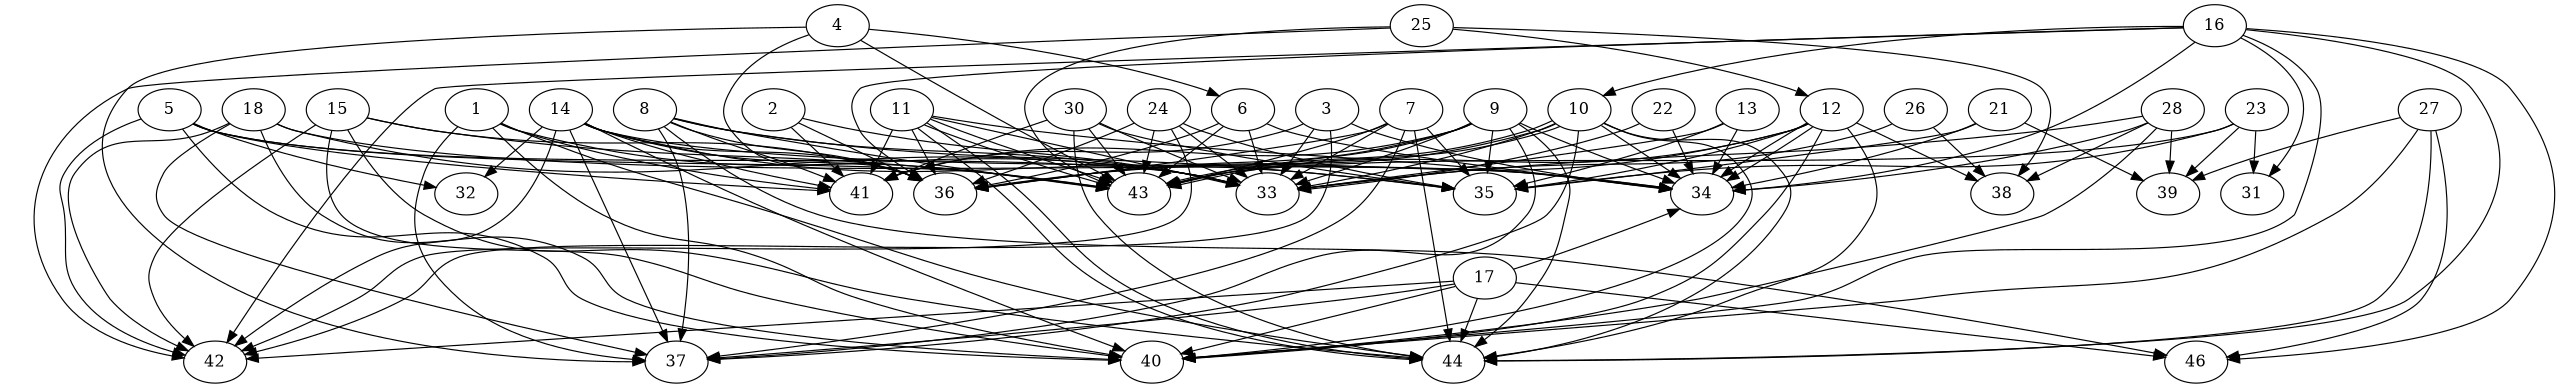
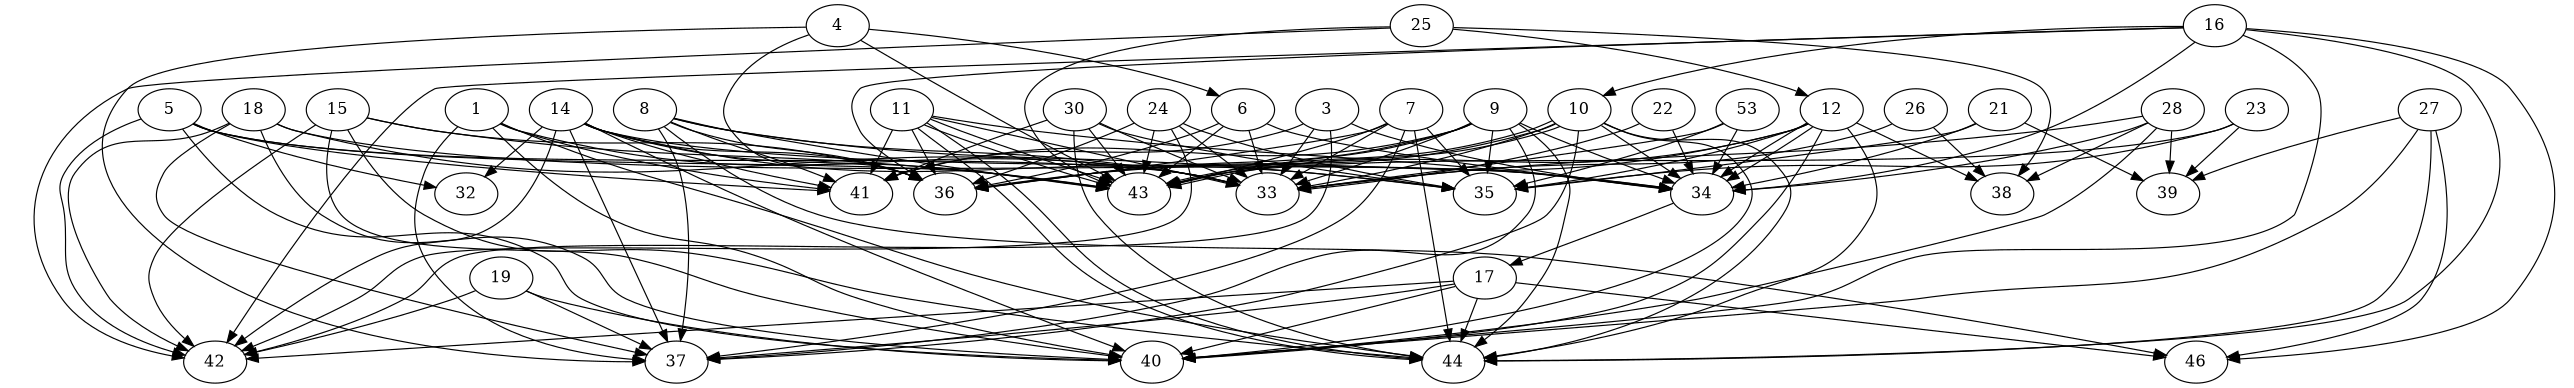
node "2": removed
node "13": label "13" -> "53"
node "31": removed
edge "17" -> "34": reversed
node "19": added
